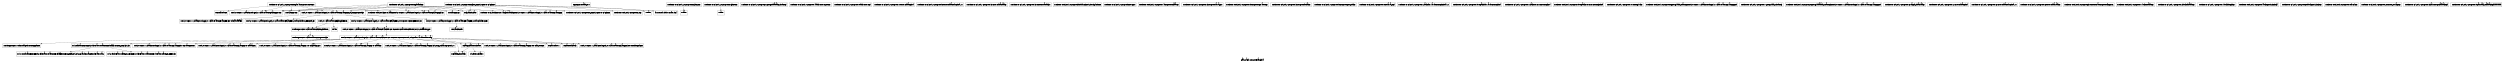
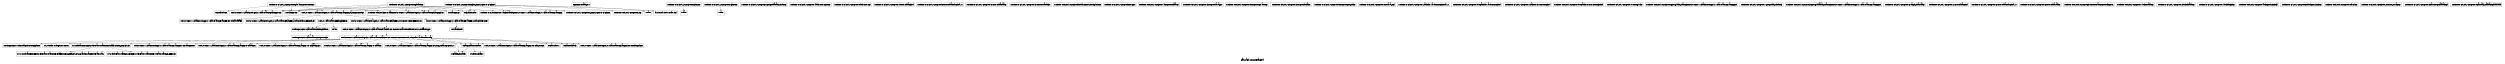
node "_ZSt19__throw_logic_errorPKc": added
